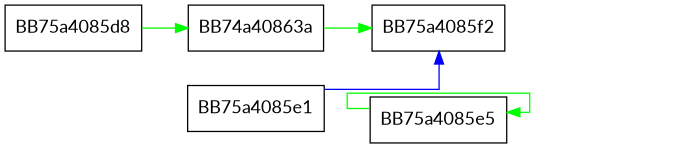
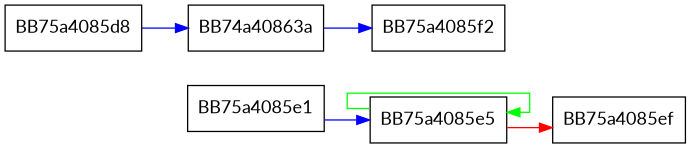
edge "BB75a4085d8" -> "BB74a40863a": color green -> blue
edge "BB74a40863a" -> "BB75a4085f2": color green -> blue
edge "BB75a4085e1" -> "BB75a4085f2": now "BB75a4085e1" -> "BB75a4085e5"
node "BB75a4085ef": added
